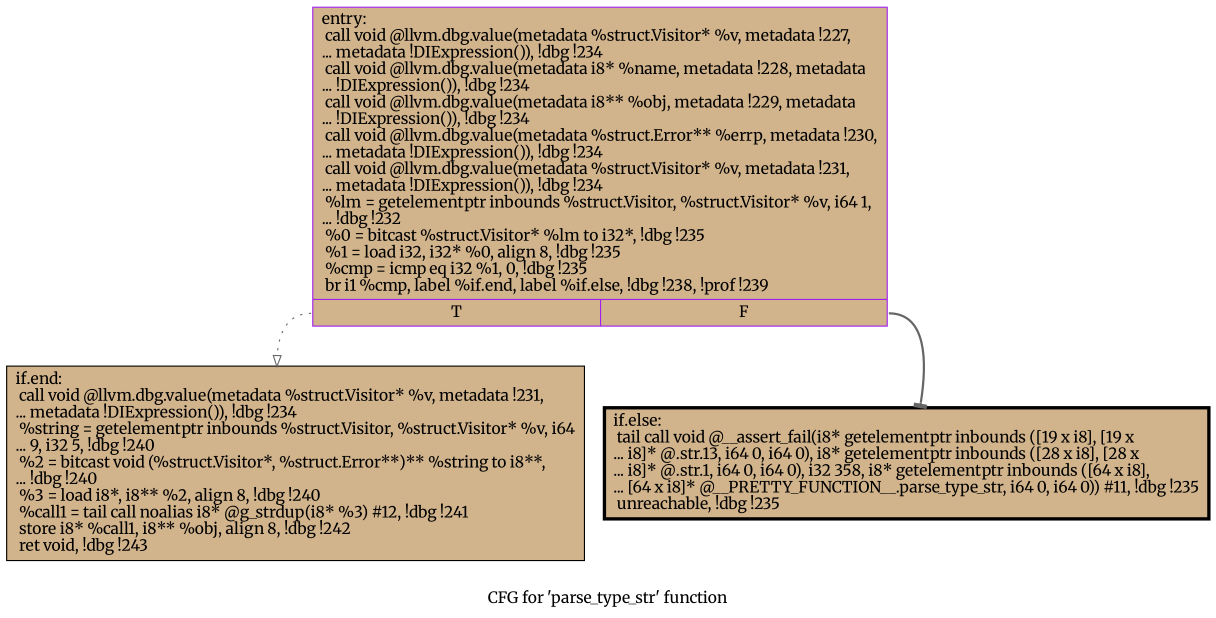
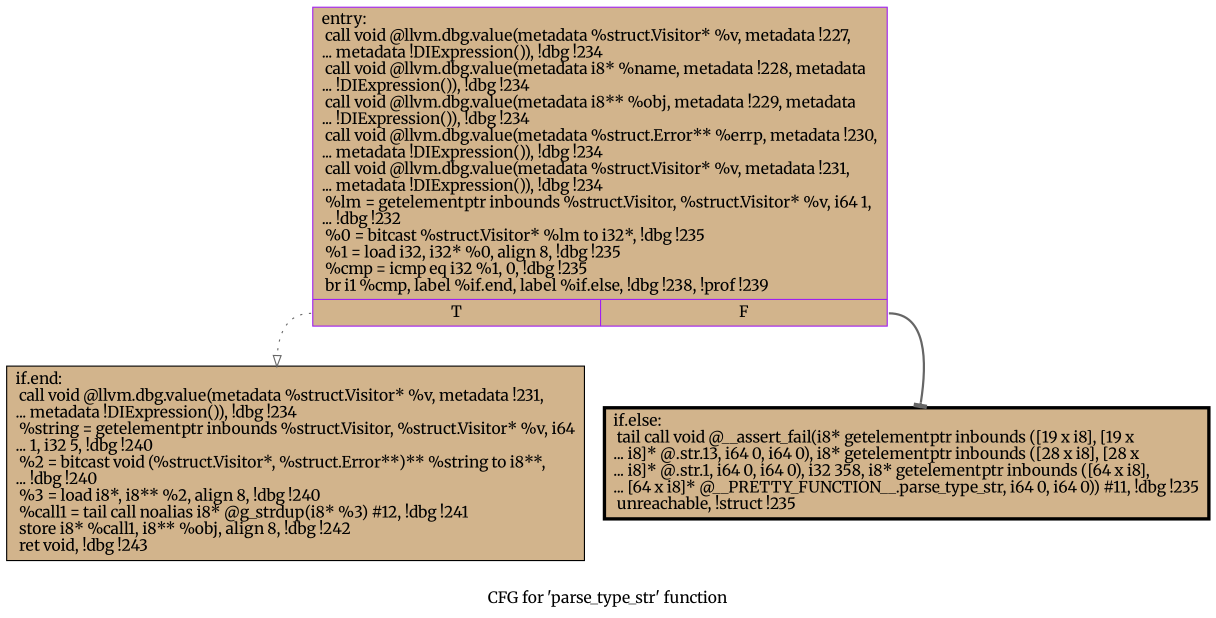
node "if.end:": text "... 9, i32 5, !dbg !240" -> "... 1, i32 5, !dbg !240"
node "if.else:": text "unreachable, !dbg !235" -> "unreachable, !struct !235"
